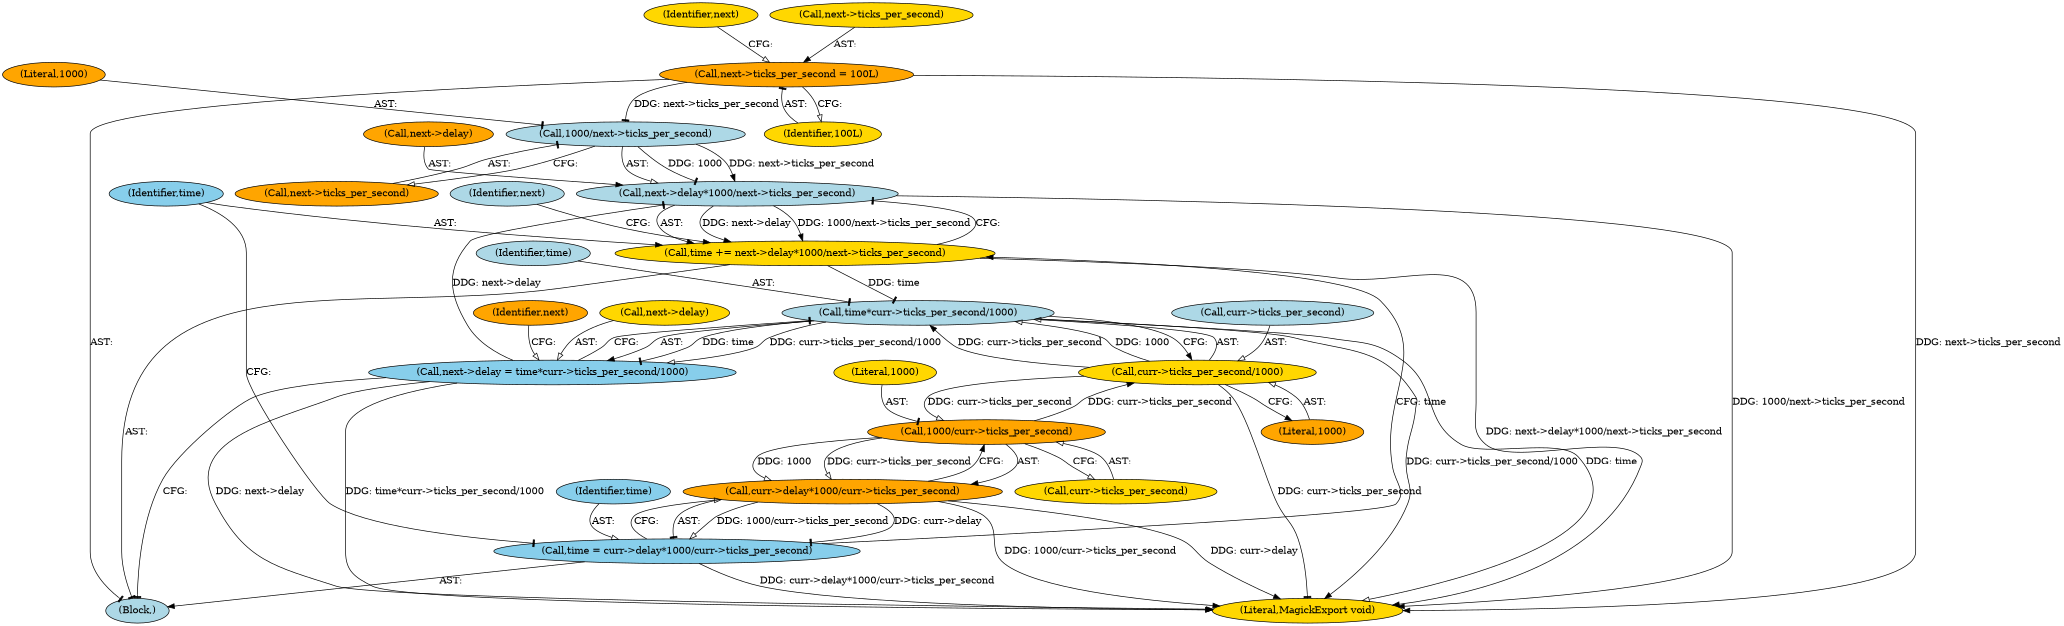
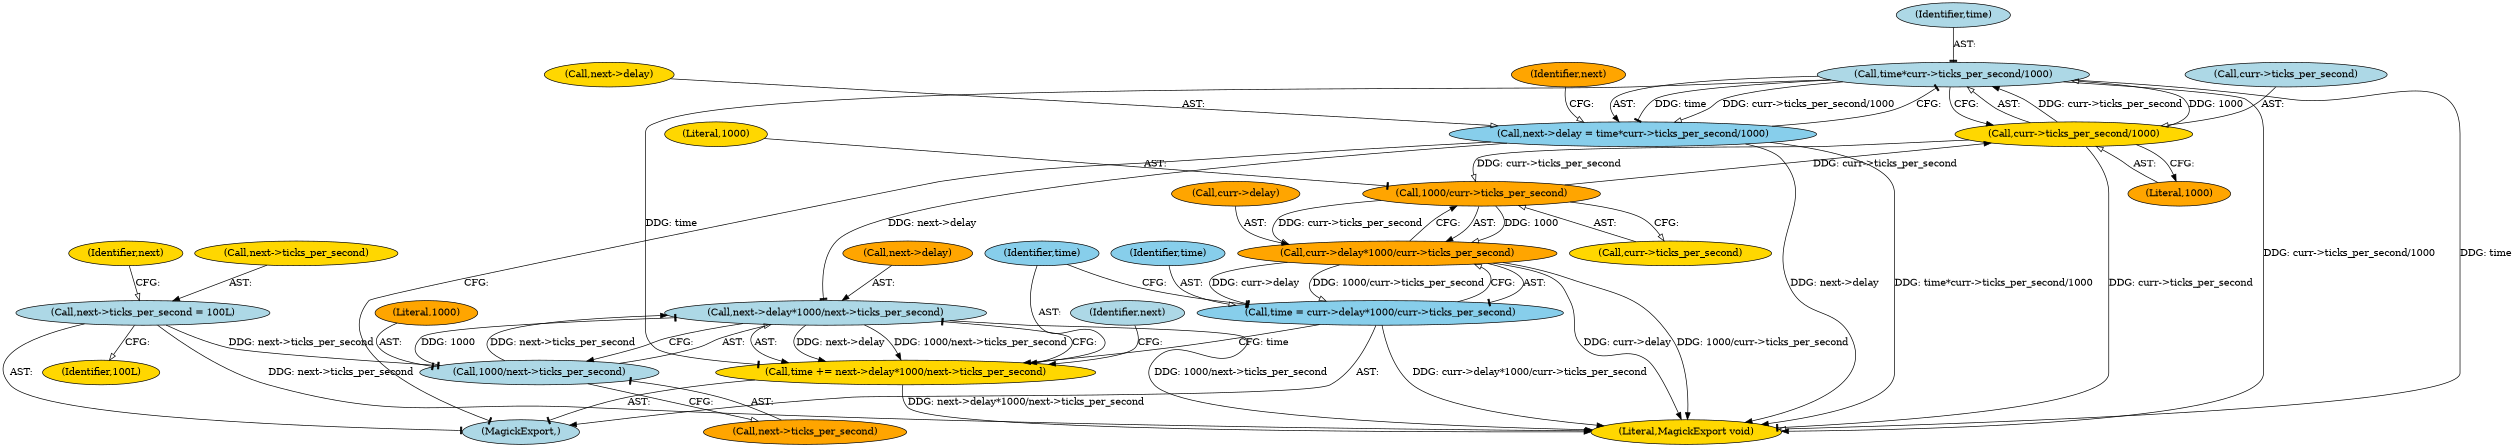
node "(Call,next->ticks_per_second = 100L)": fillcolor orange -> lightblue
edge "(Identifier,100L)" -> "(Call,next->ticks_per_second = 100L)": removed, label "AST:"
node "(Call,curr->delay)": added
edge "(Call,time += next->delay*1000/next->ticks_per_second)" -> "(Call,time*curr->ticks_per_second/1000)": reversed
edge "(Call,next->delay*1000/next->ticks_per_second)" -> "(Call,1000/next->ticks_per_second)": added, label "CFG:"
node "(Block,)": label "(Block,)" -> "(MagickExport,)"
